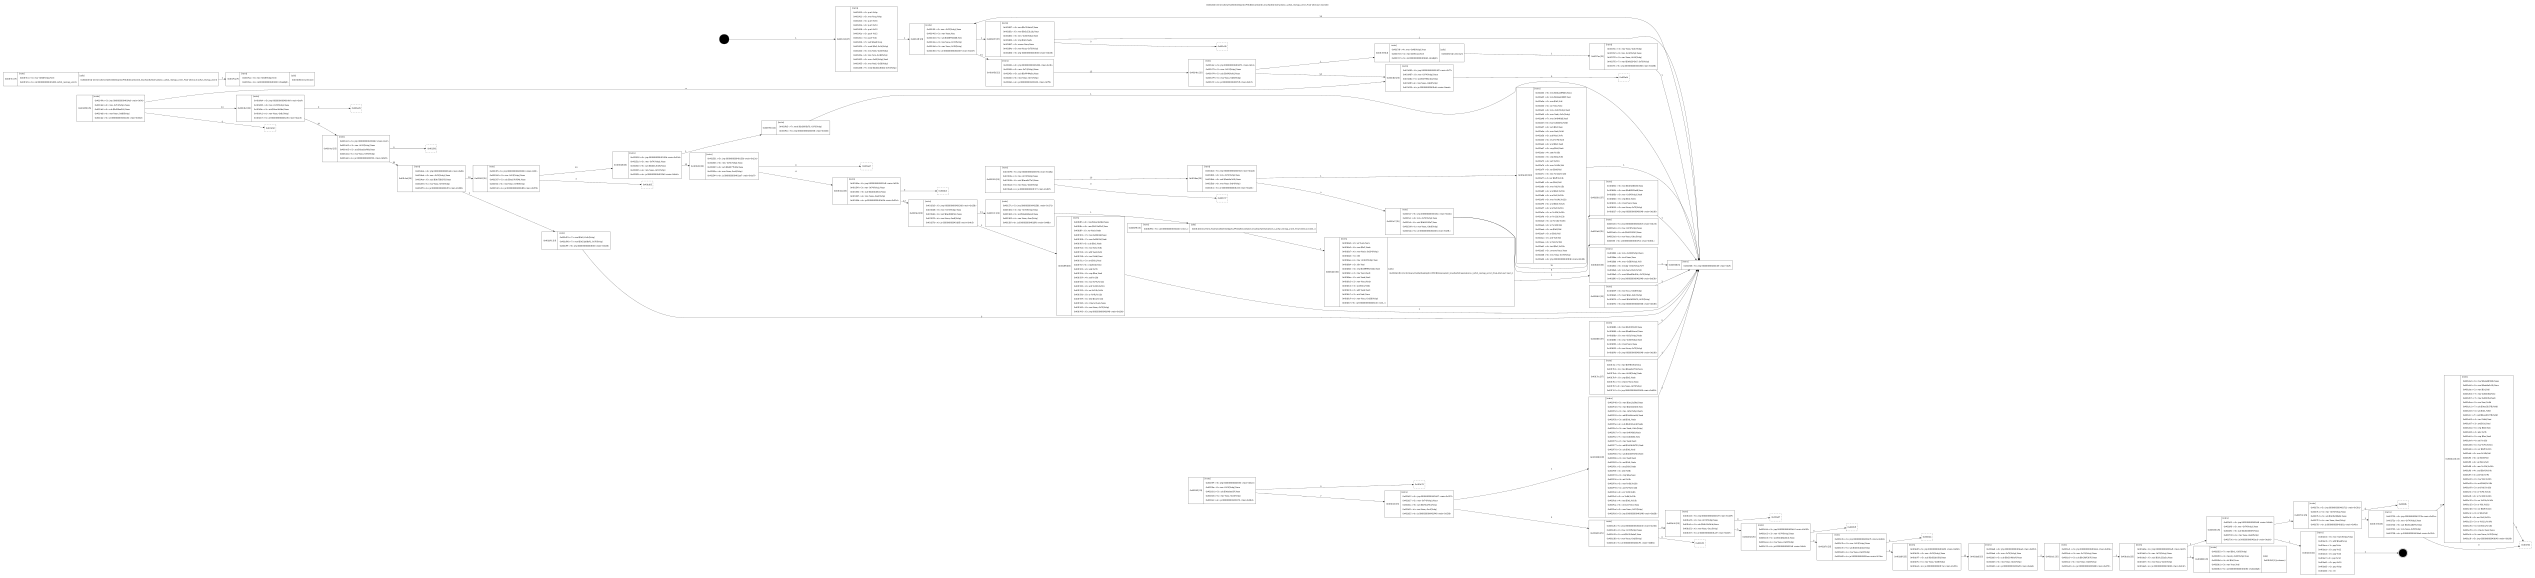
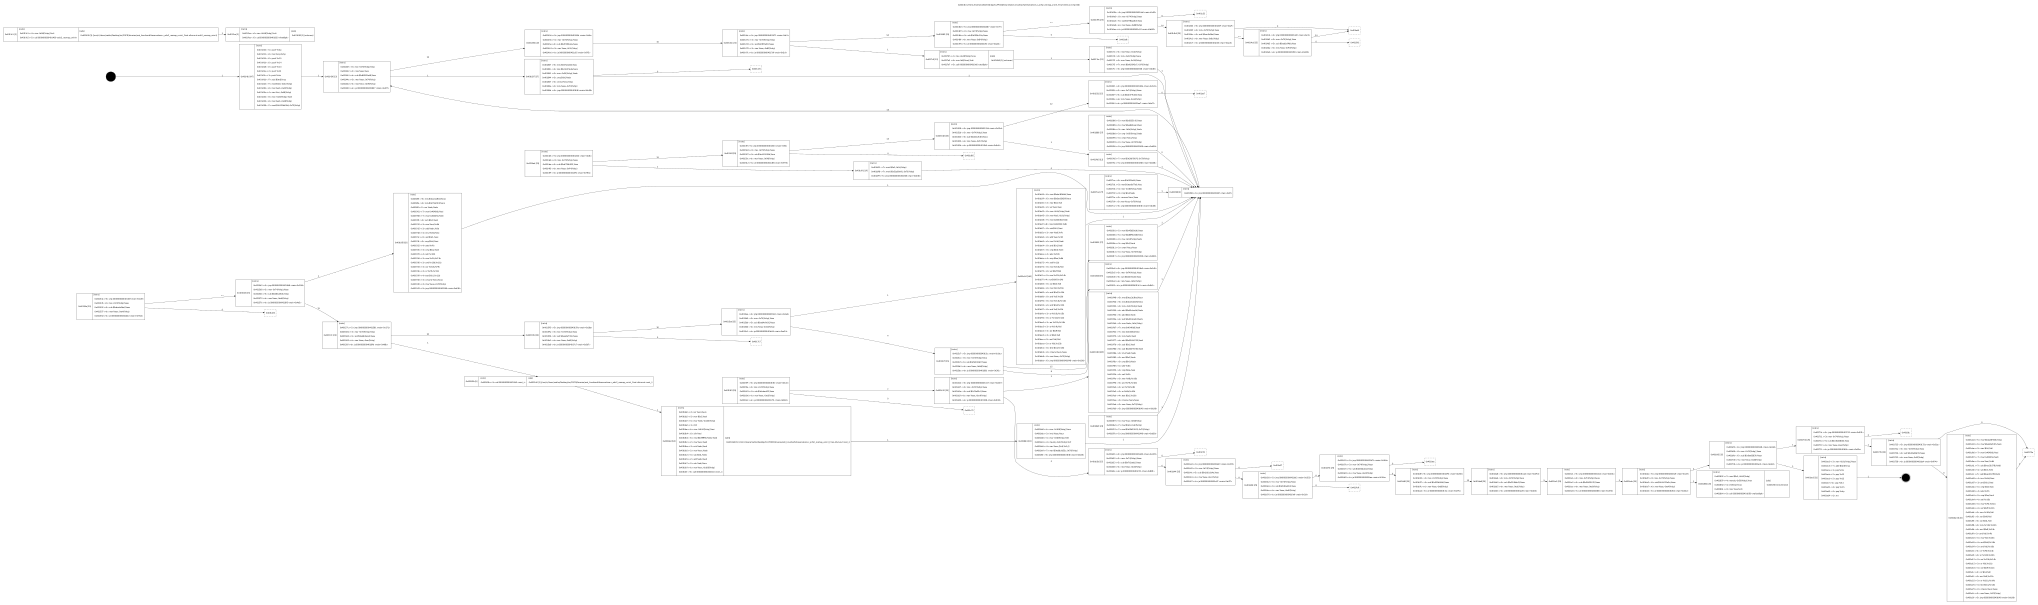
edge "0x40149b [25]" -> "0x401482 [25]": reversed
edge "0x4014cd [25]" -> "0x4014e6 [25]": now "0x4014cd [25]" -> "0x401ed5"
edge "0x401531 [25]" -> "0x40154a [25]": removed, label "12"
edge "0x40157c [25]" -> "0x401595 [25]": added, label "10"
